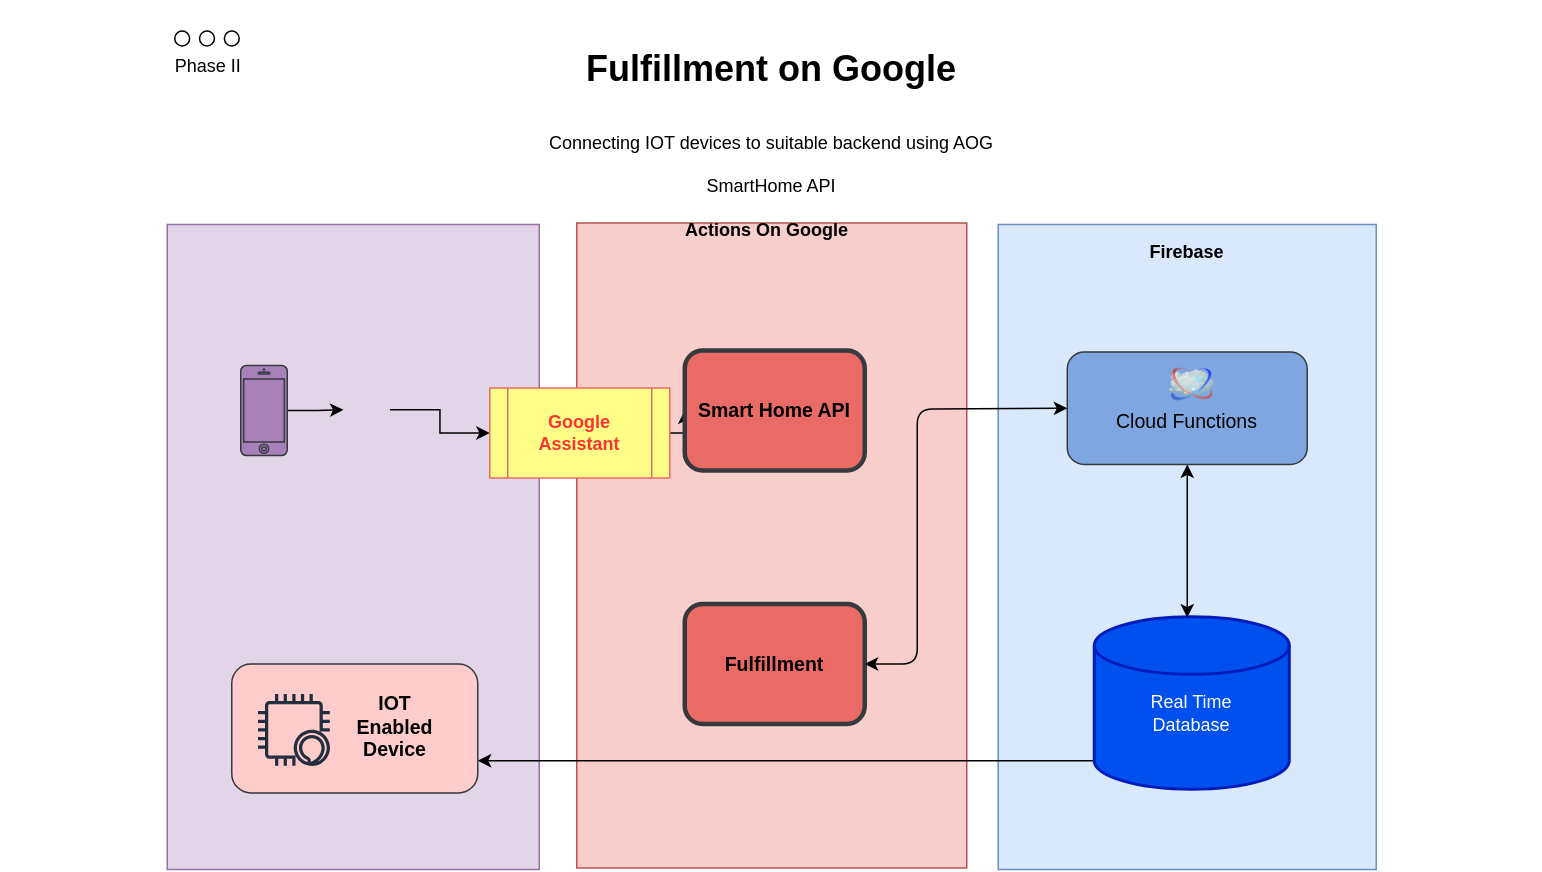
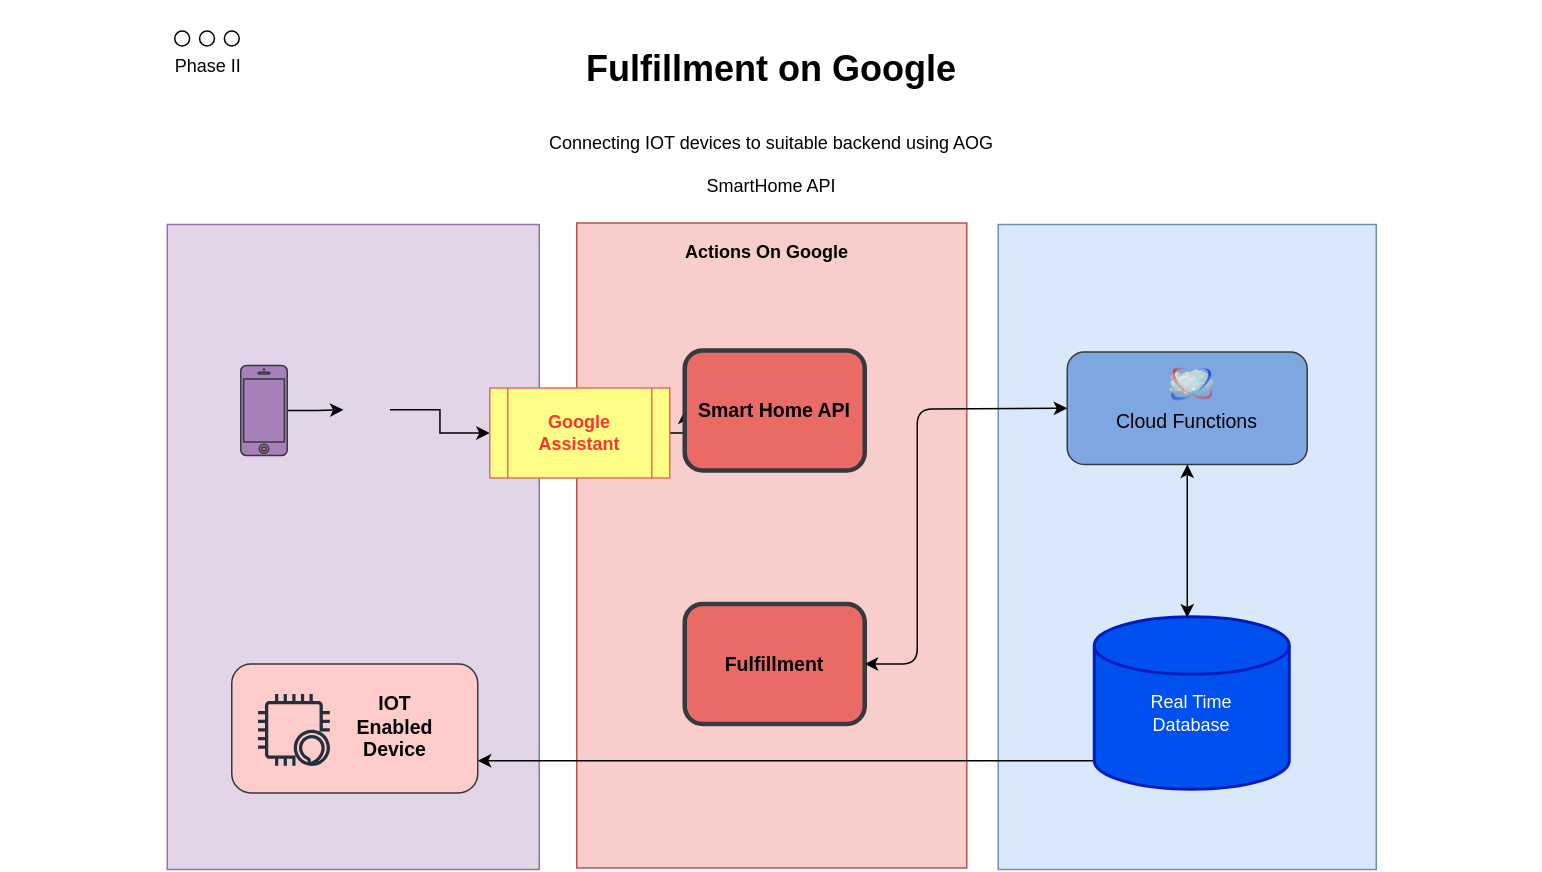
node "Actions On Google": moved (767, 230) -> (767, 253)
node "Firebase": removed
